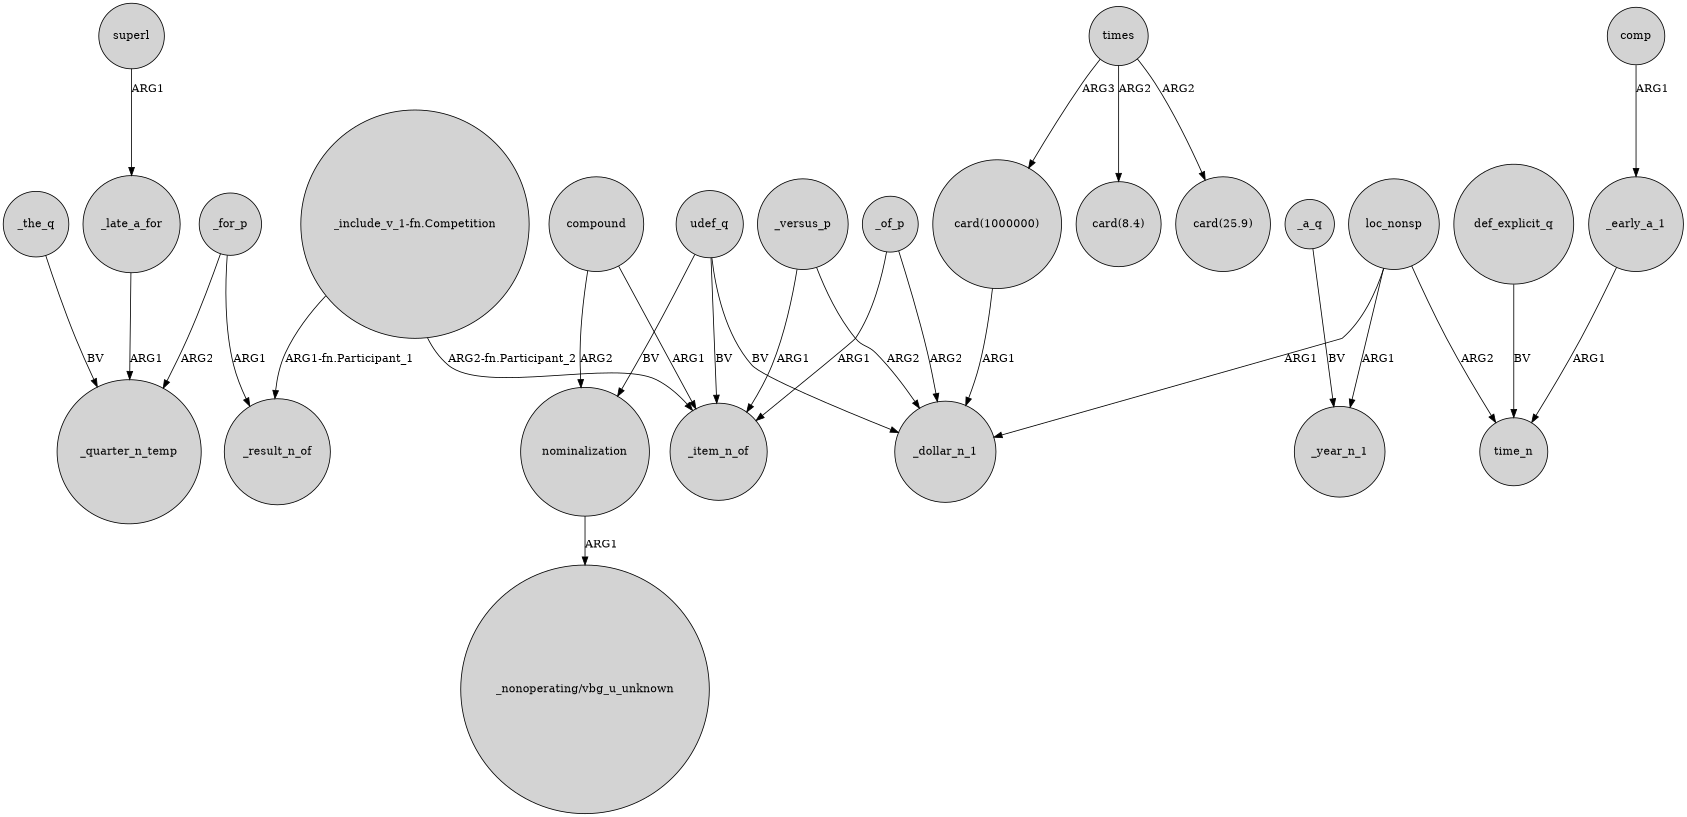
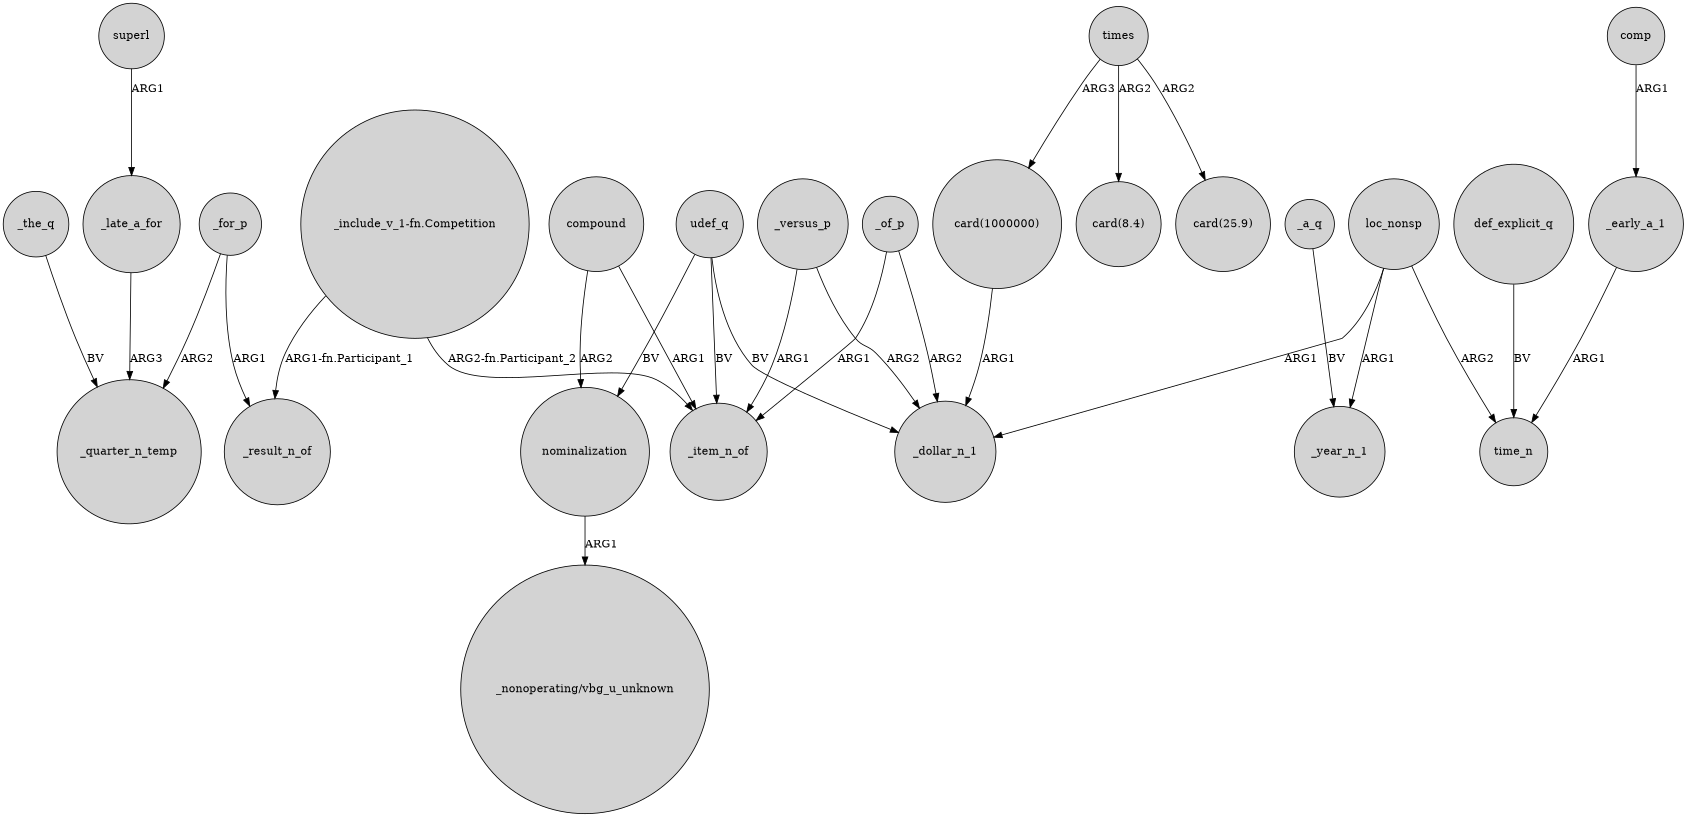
edge "_late_a_for" -> "_quarter_n_temp": label "ARG1" -> "ARG3"
